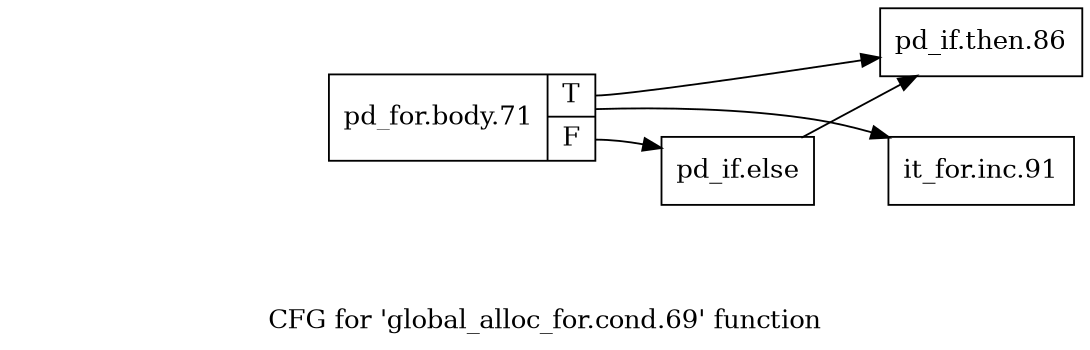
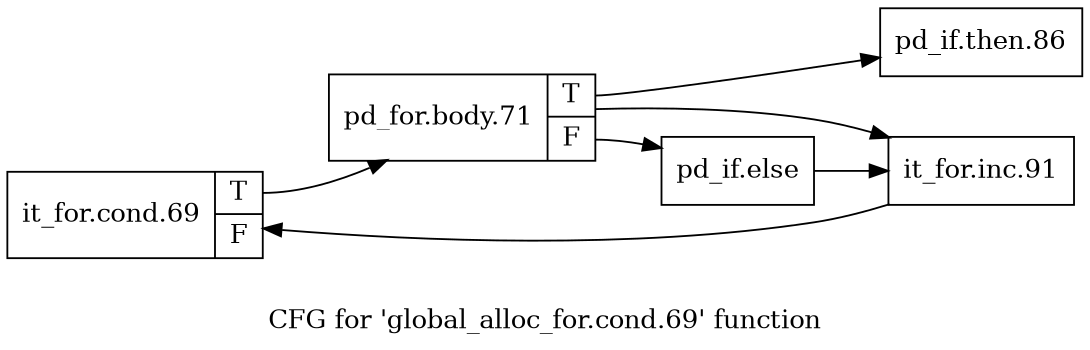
edge "pd_if.else" -> "pd_if.then.86": now "pd_if.else" -> "it_for.inc.91"
node "it_for.cond.69": added
